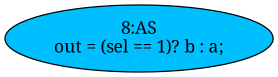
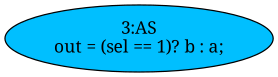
node "8:AS out = (sel == 1)? b : a;": label "8:AS out = (sel == 1)? b : a;" -> "3:AS out = (sel == 1)? b : a;"
